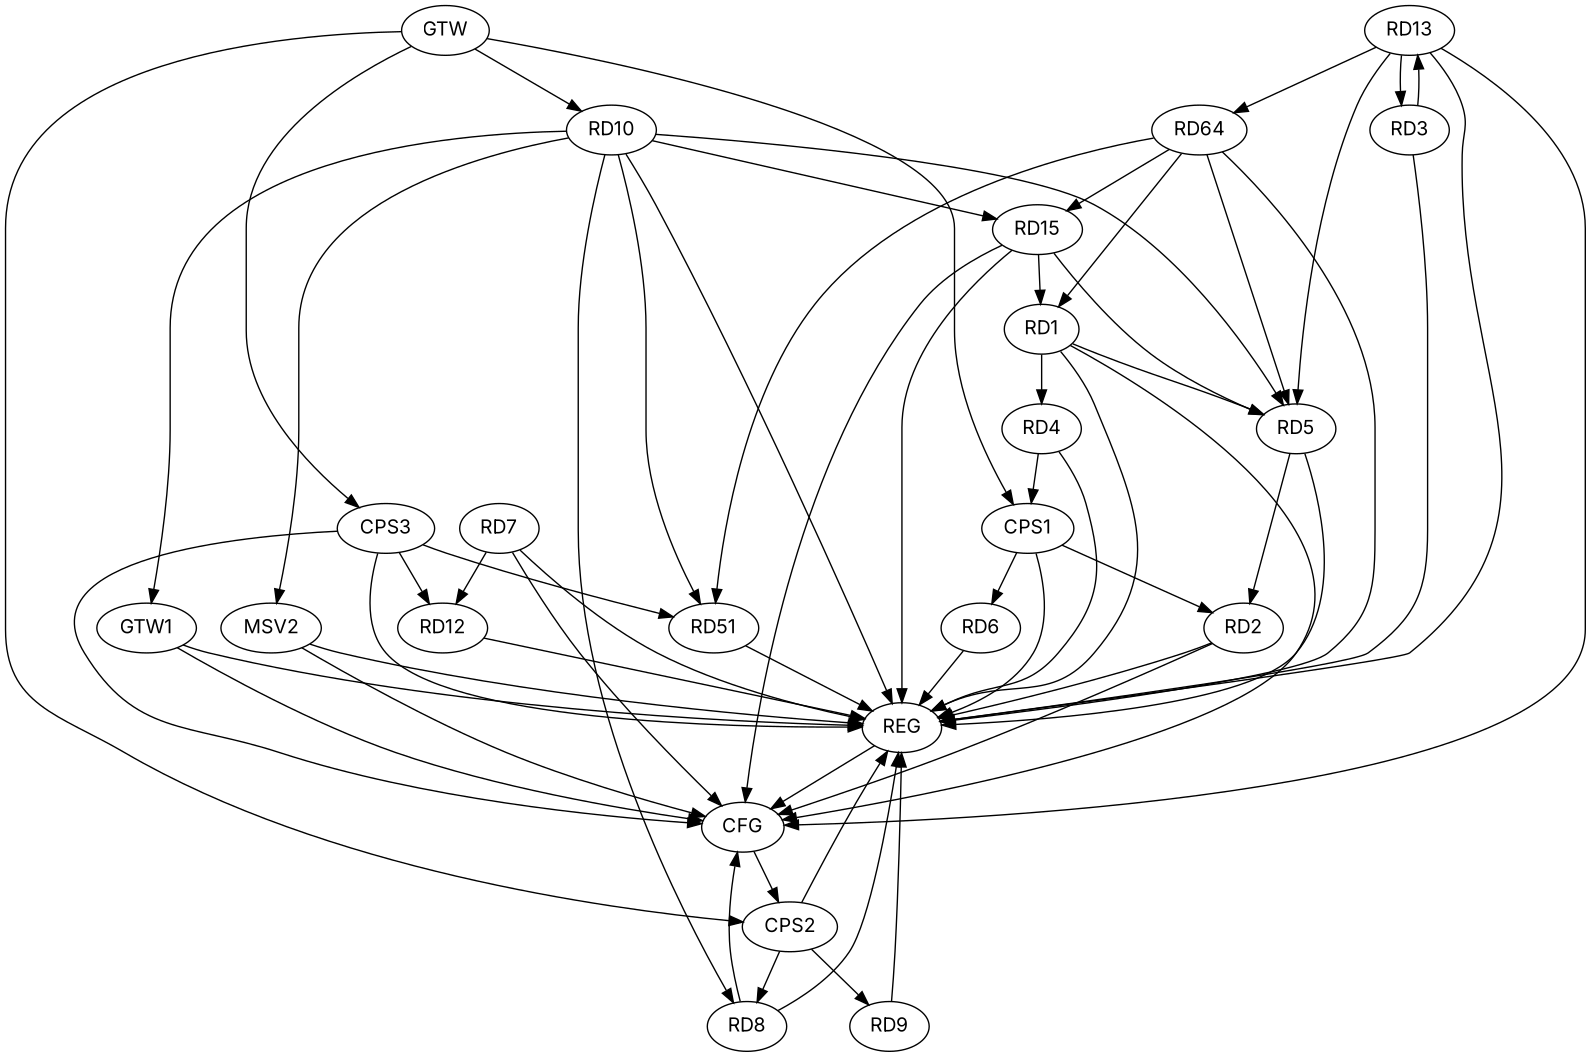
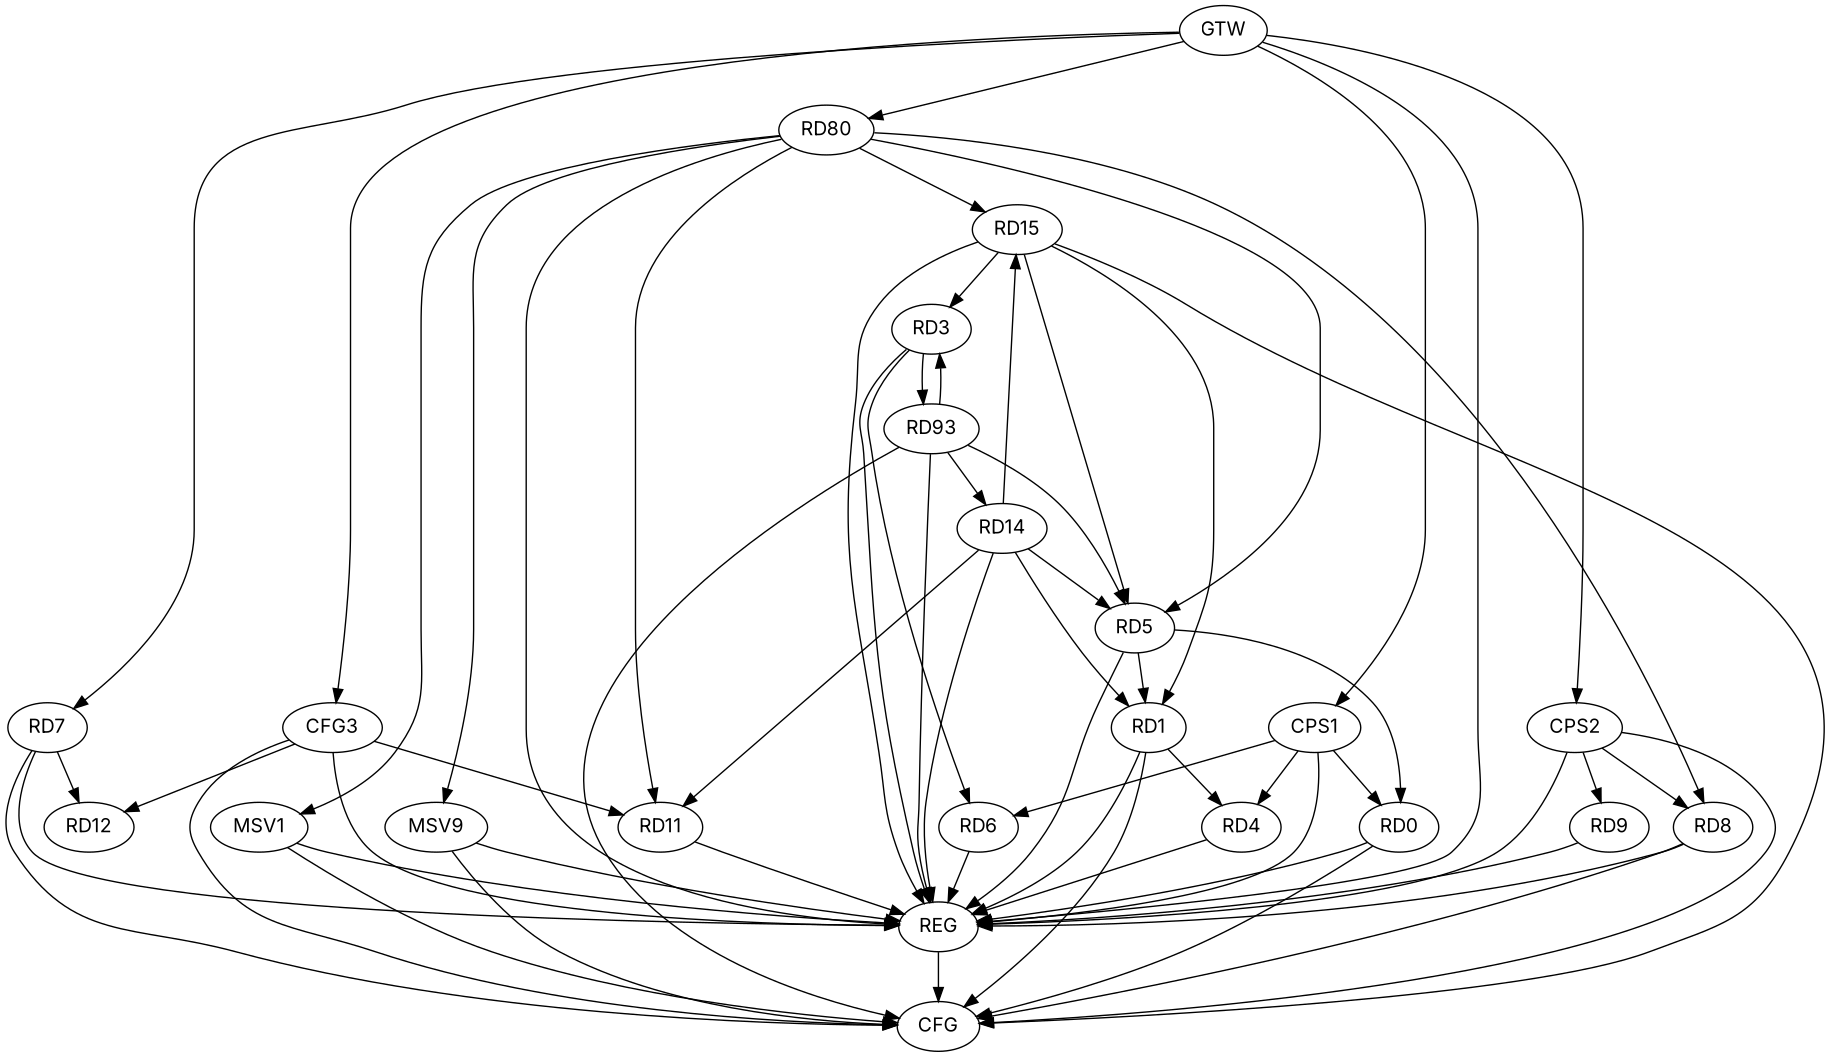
node "RD13": label "RD13" -> "RD93"
edge "GTW" -> "RD7": added
node "RD10": label "RD10" -> "RD80"
node "RD64": label "RD64" -> "RD14"
edge "RD15" -> "RD3": added
edge "RD1" -> "RD5": reversed
edge "RD4" -> "CPS1": reversed
node "CPS3": label "CPS3" -> "CFG3"
edge "RD3" -> "RD6": added
node "GTW1": label "GTW1" -> "MSV1"
node "MSV2": label "MSV2" -> "MSV9"
node "RD51": label "RD51" -> "RD11"
node "RD2": label "RD2" -> "RD0"
edge "RD12" -> "REG": now "GTW" -> "REG"
edge "CFG" -> "CPS2": reversed
